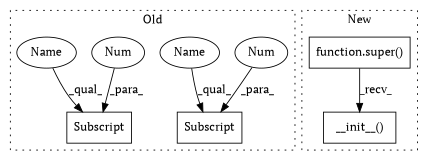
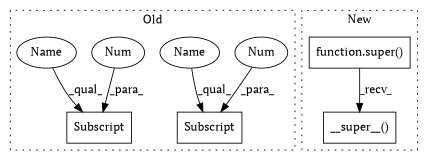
node "__init__()": label "__init__()" -> "__super__()"
